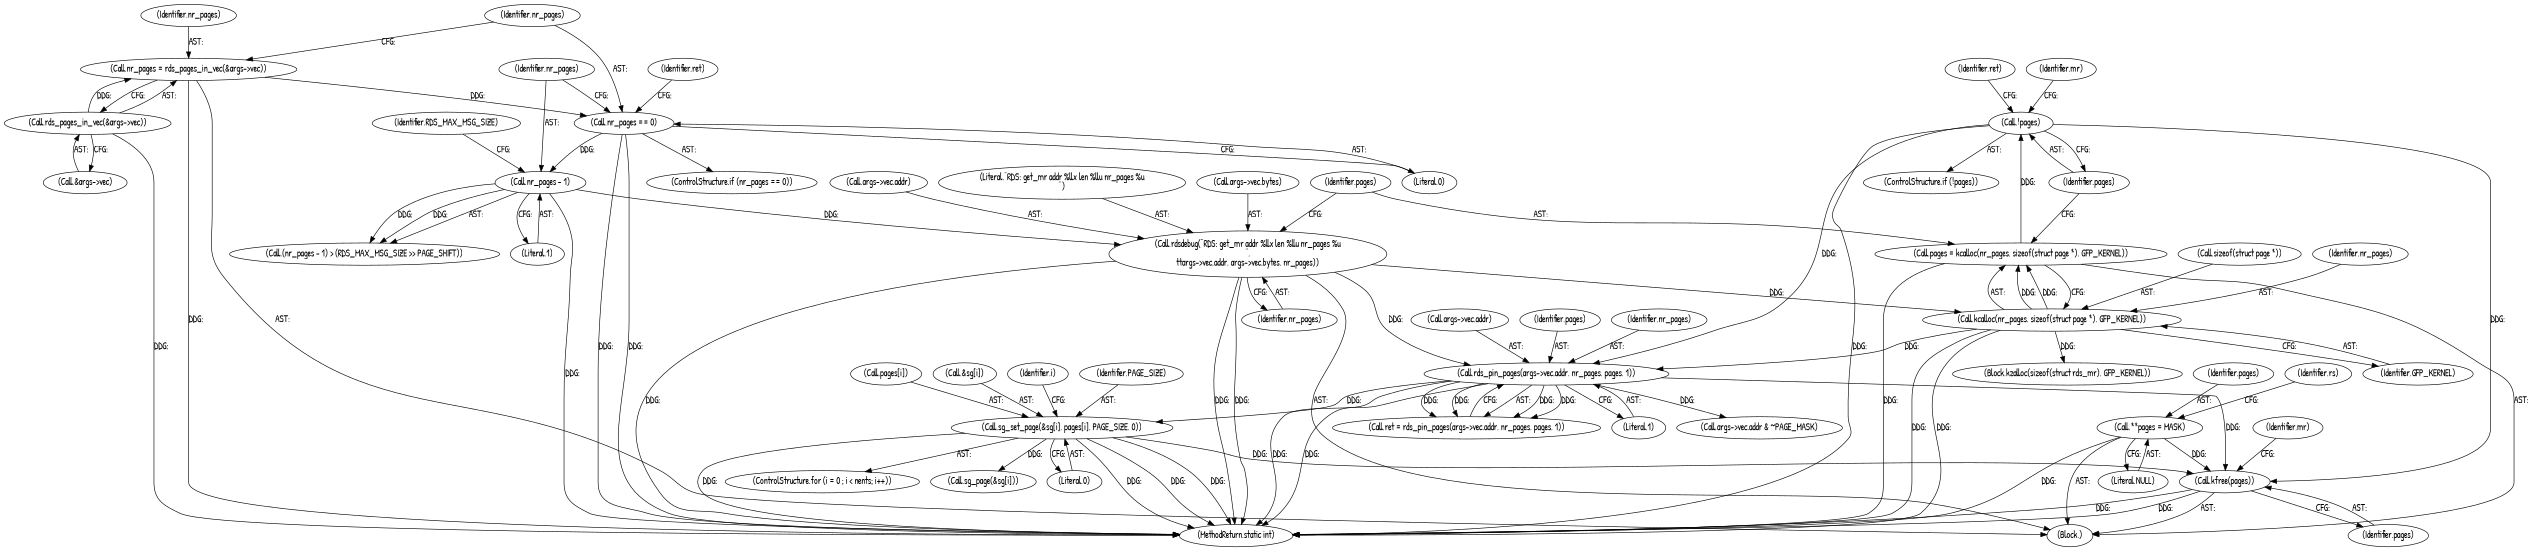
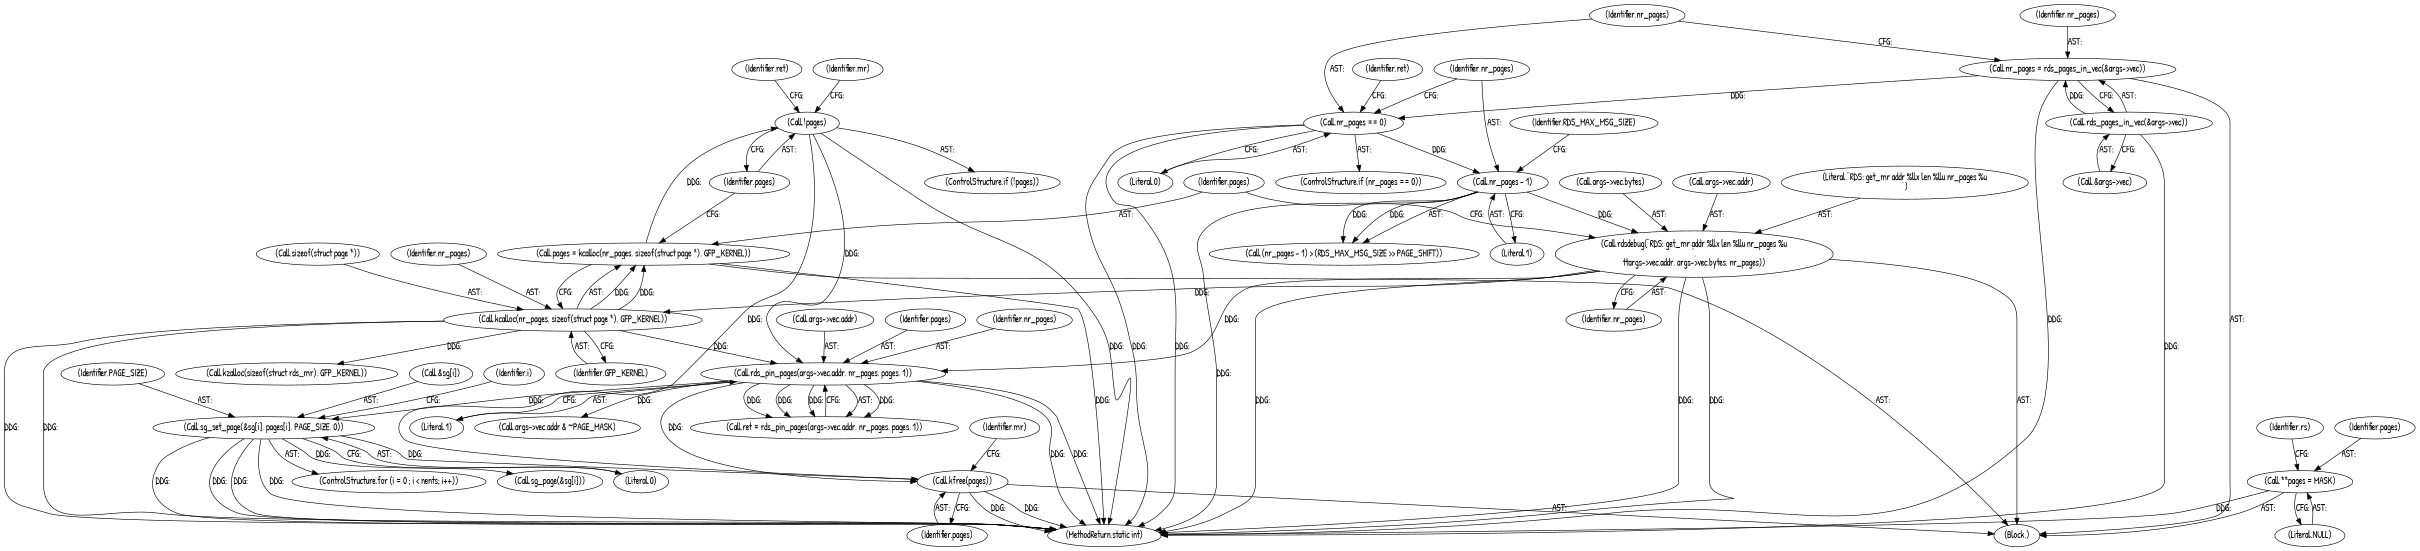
node "(Call,pages[i])": removed
node "(Block,kzalloc(sizeof(struct rds_mr), GFP_KERNEL))": label "(Block,kzalloc(sizeof(struct rds_mr), GFP_KERNEL))" -> "(Call,kzalloc(sizeof(struct rds_mr), GFP_KERNEL))"
edge "(Call,**pages = MASK)" -> "(Call,kfree(pages))": removed, label "DDG:"
